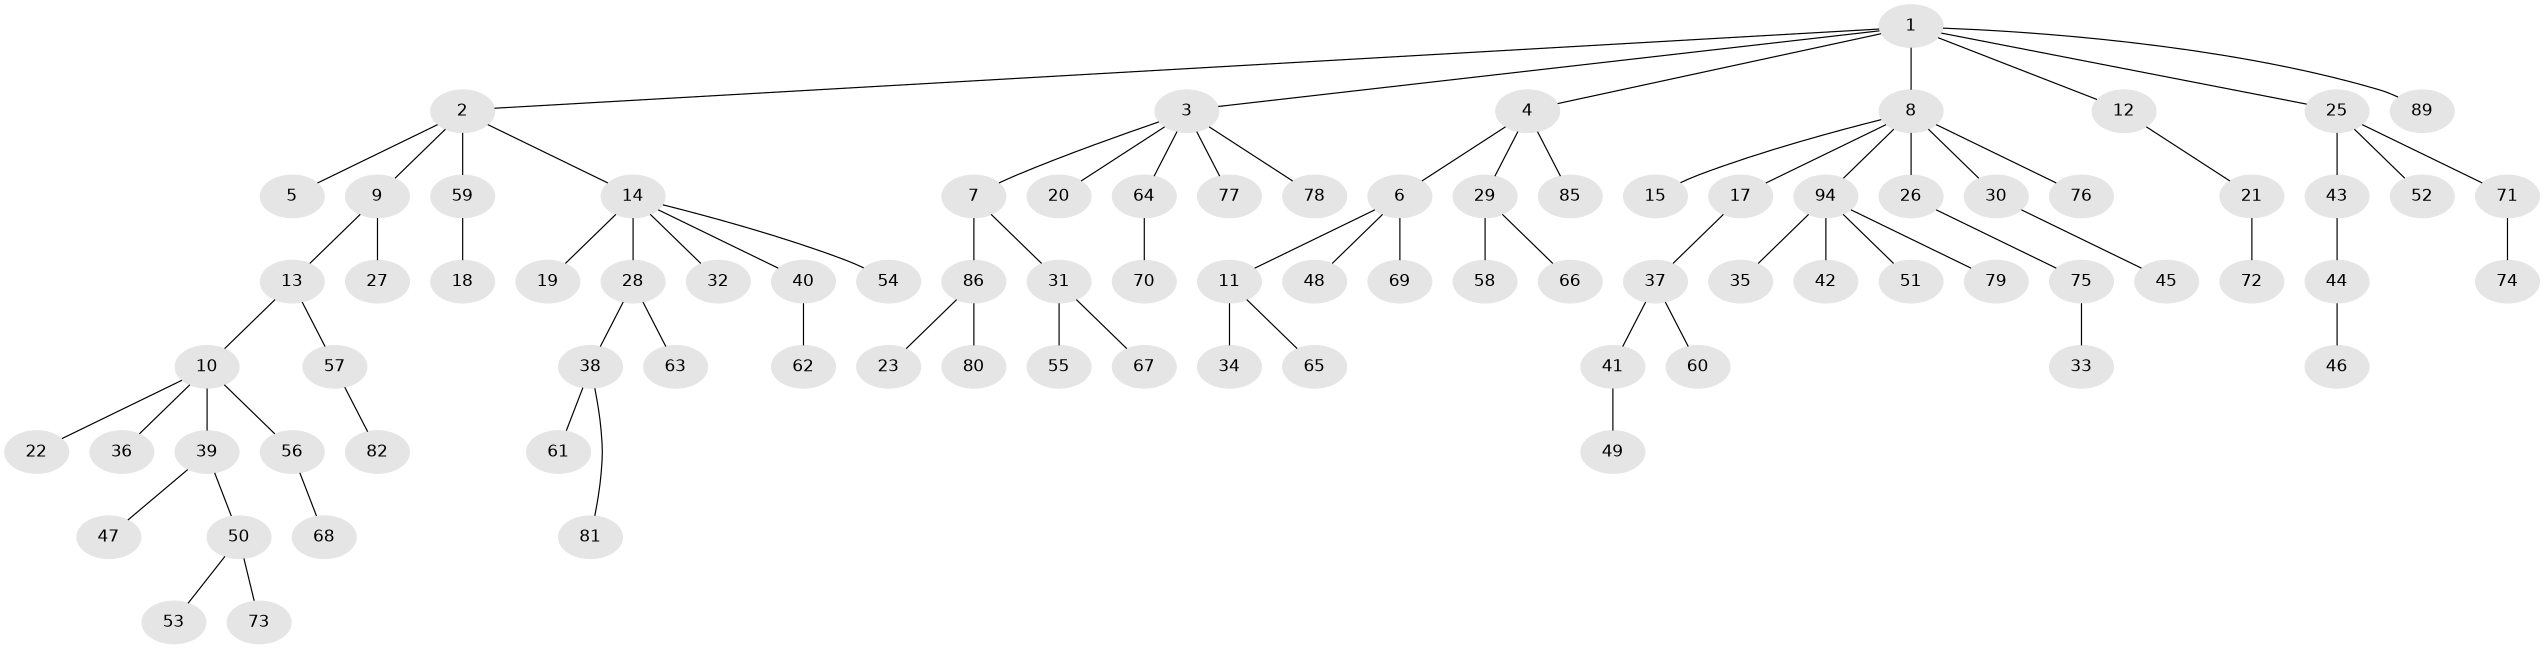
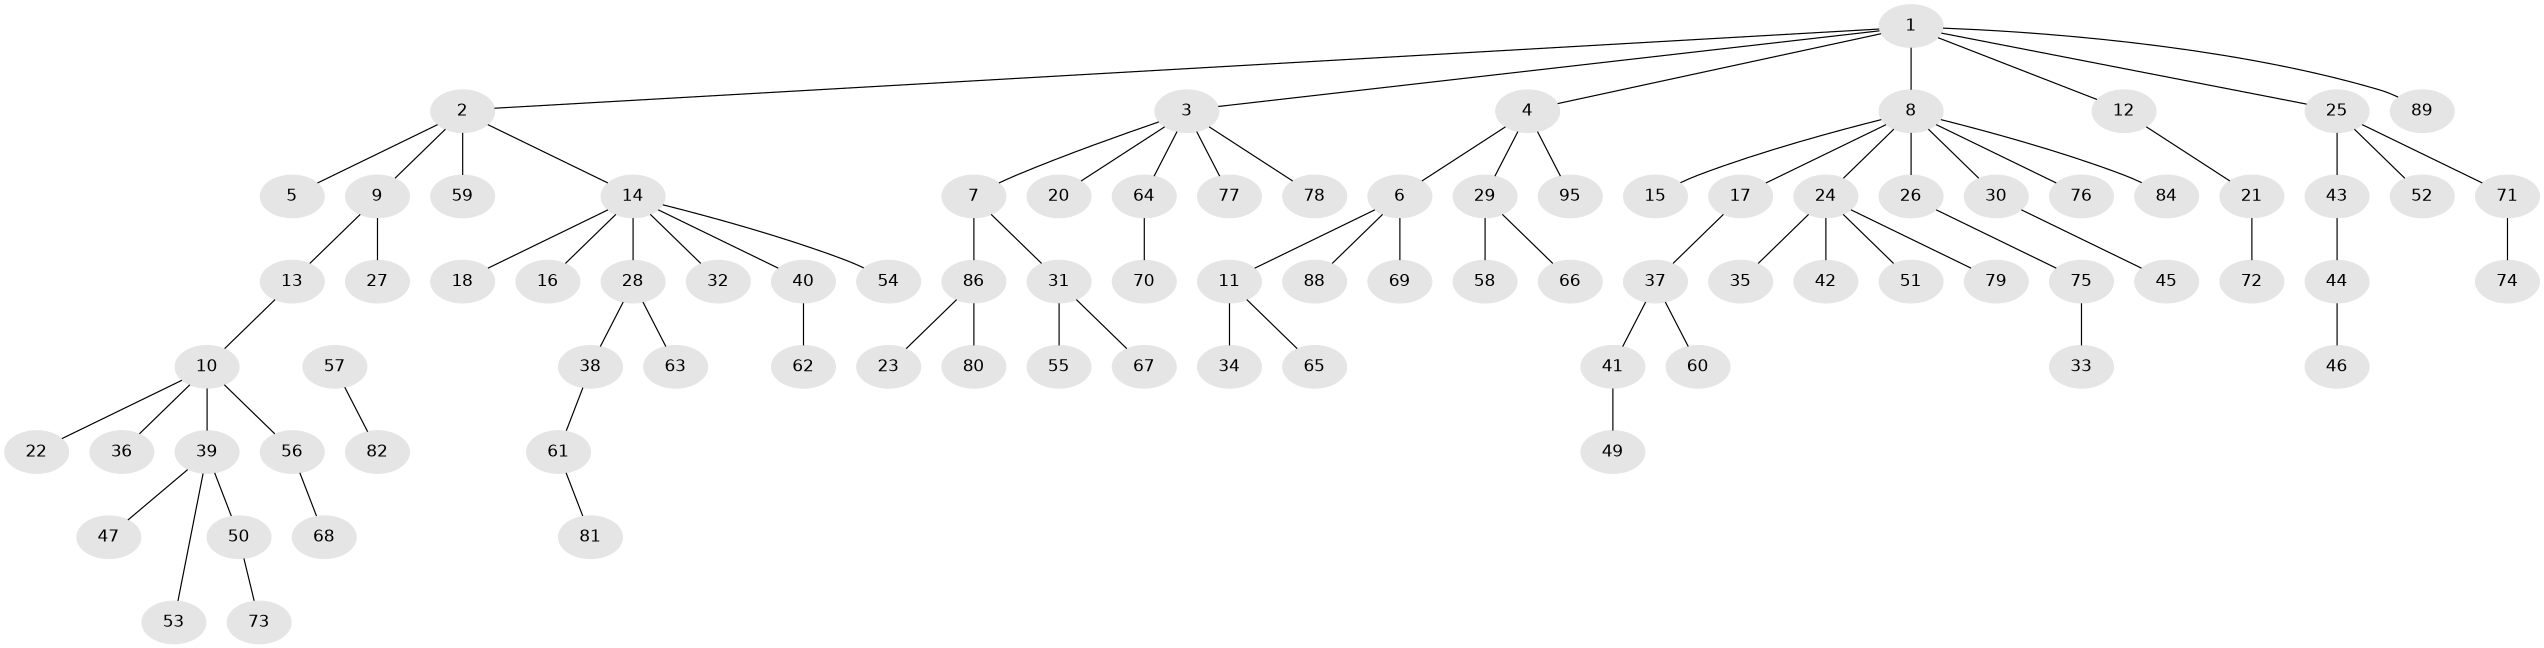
node "85": label "85" -> "95"
node "94": label "94" -> "24"
node "84": added
edge "59" -- "18": now "14" -- "18"
node "19": label "19" -> "16"
node "48": label "48" -> "88"
edge "13" -- "57": removed
edge "38" -- "81": now "61" -- "81"
edge "50" -- "53": now "39" -- "53"
